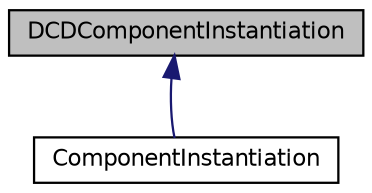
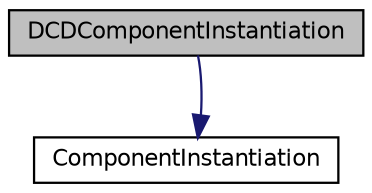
edge "ComponentInstantiation" -> "DCDComponentInstantiation": reversed
